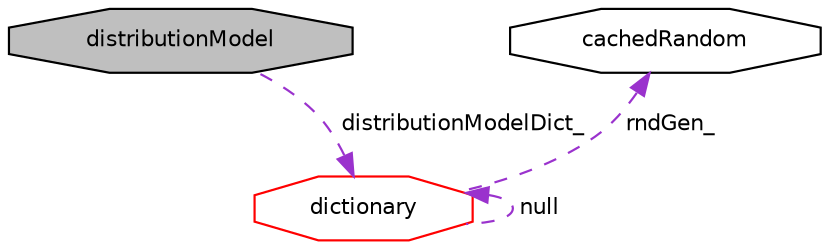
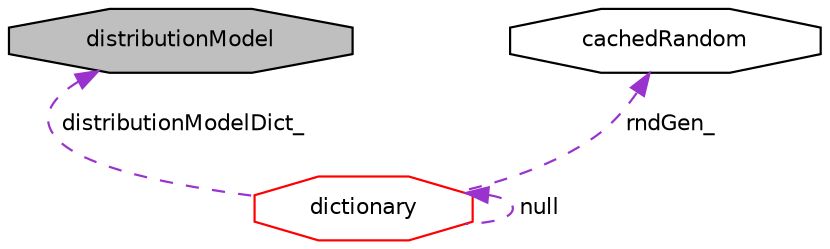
edge "distributionModel" -> "dictionary": reversed
